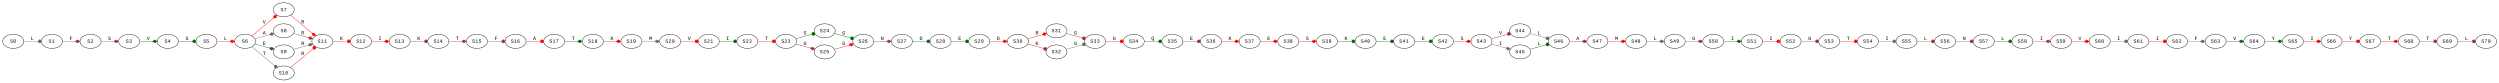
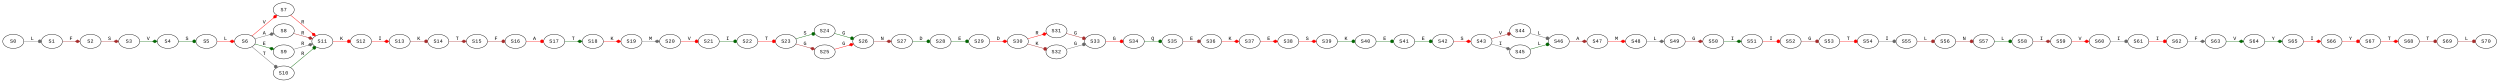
edge "S10" -> "S11": color red -> darkgreen
